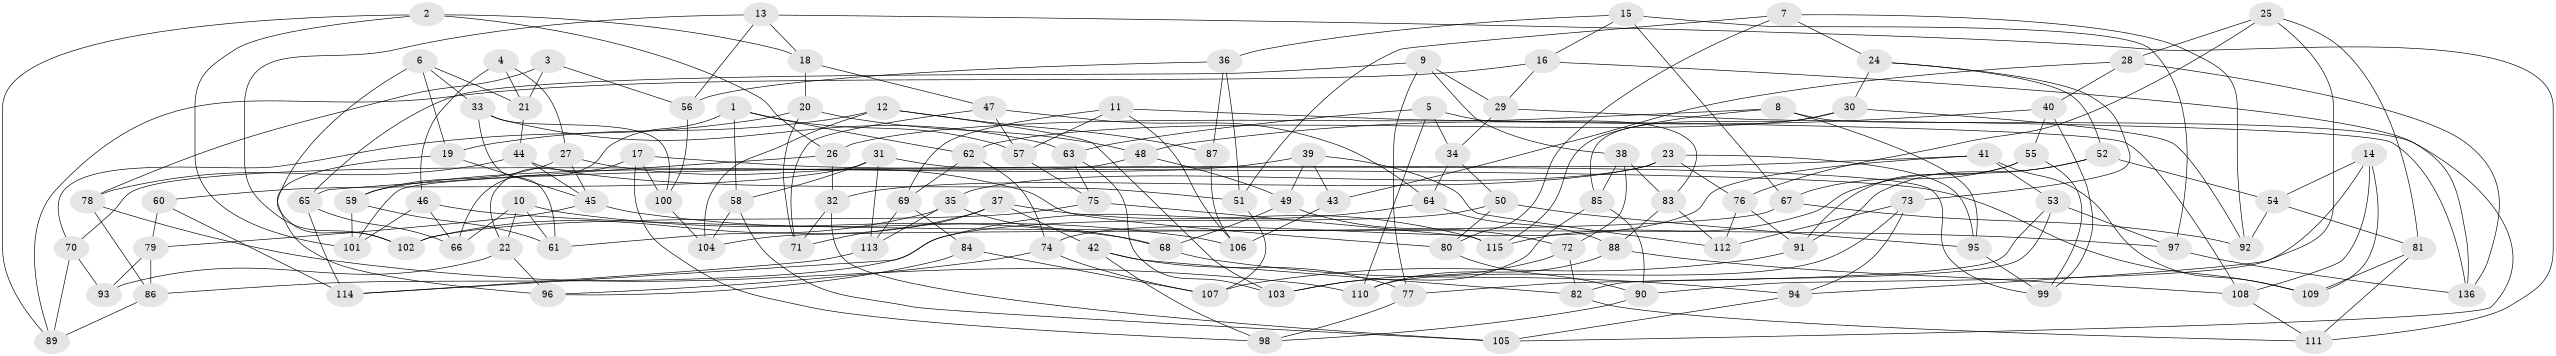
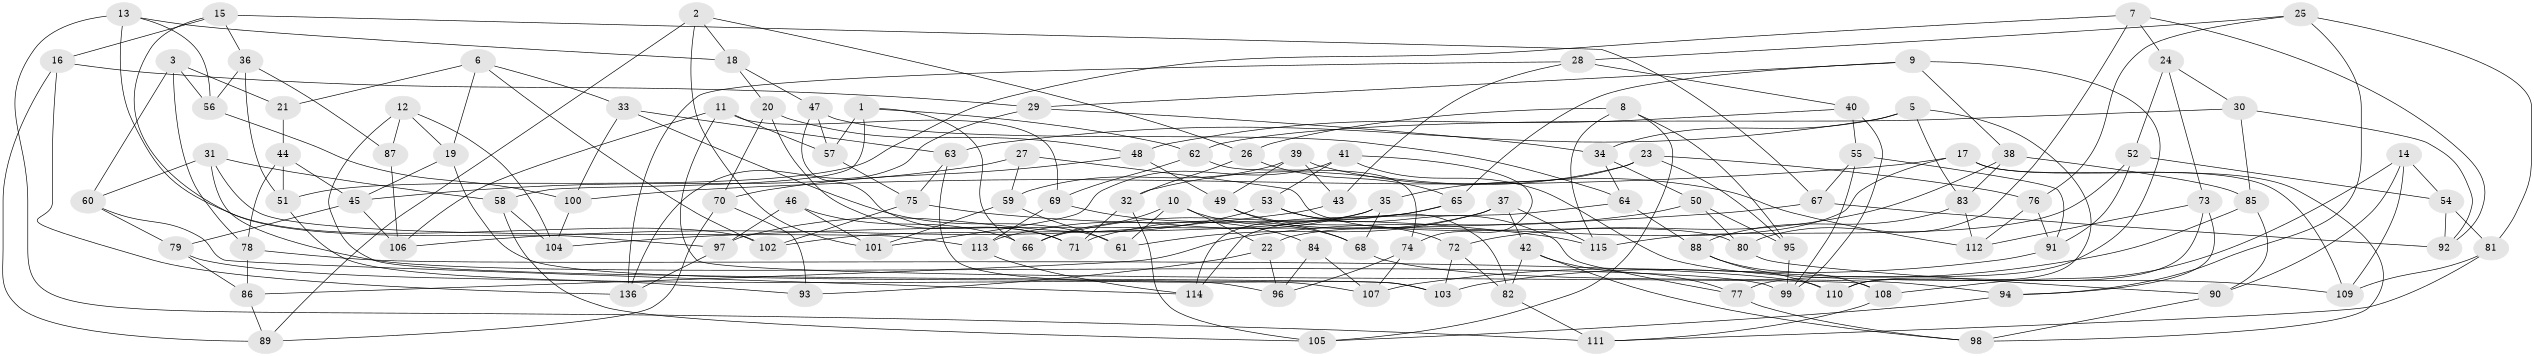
node "4": removed
edge "3" -- "60": added
